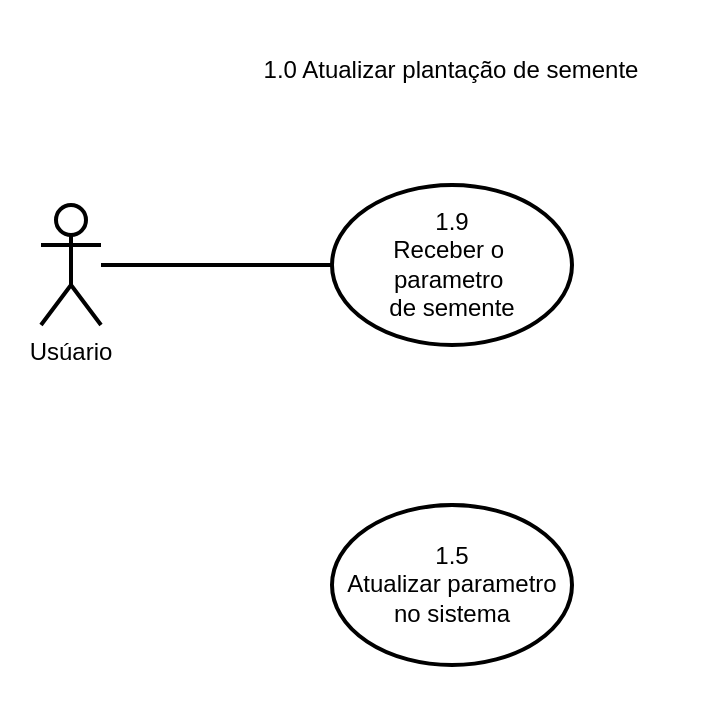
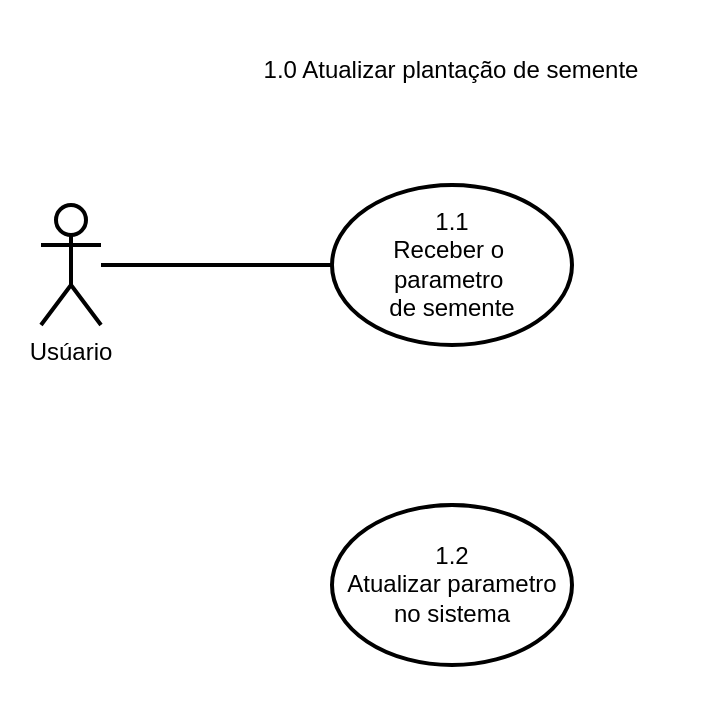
node "1.9 Receber o parametro de semente": label "1.9 Receber o parametro de semente" -> "1.1 Receber o parametro de semente"
node "1.5 Atualizar parametro no sistema": label "1.5 Atualizar parametro no sistema" -> "1.2 Atualizar parametro no sistema"
